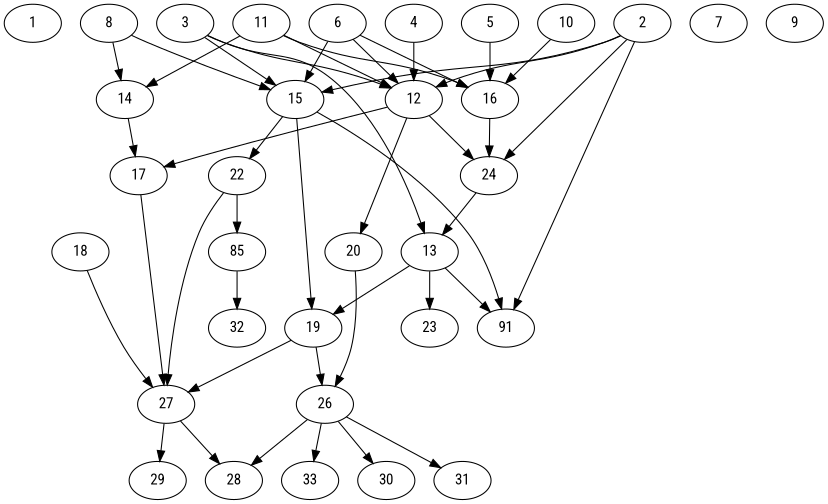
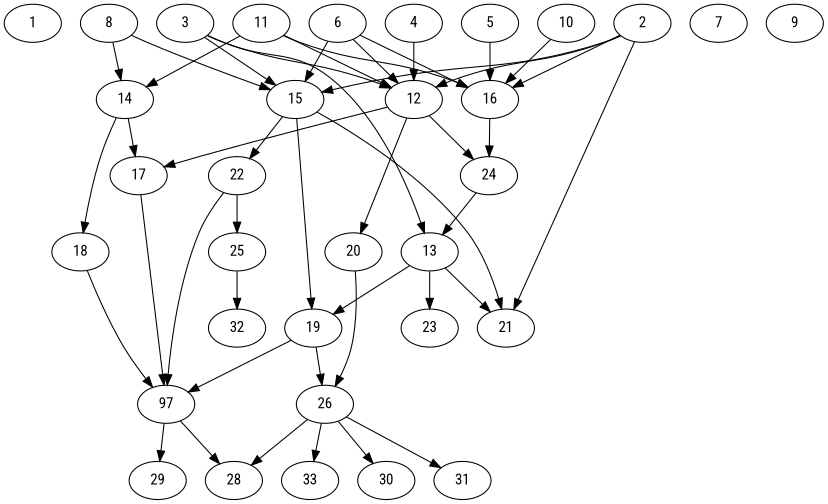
edge "2" -> "24": now "2" -> "16"
edge "14" -> "18": added
node "85": label "85" -> "25"
node "91": label "91" -> "21"
node "27": label "27" -> "97"
